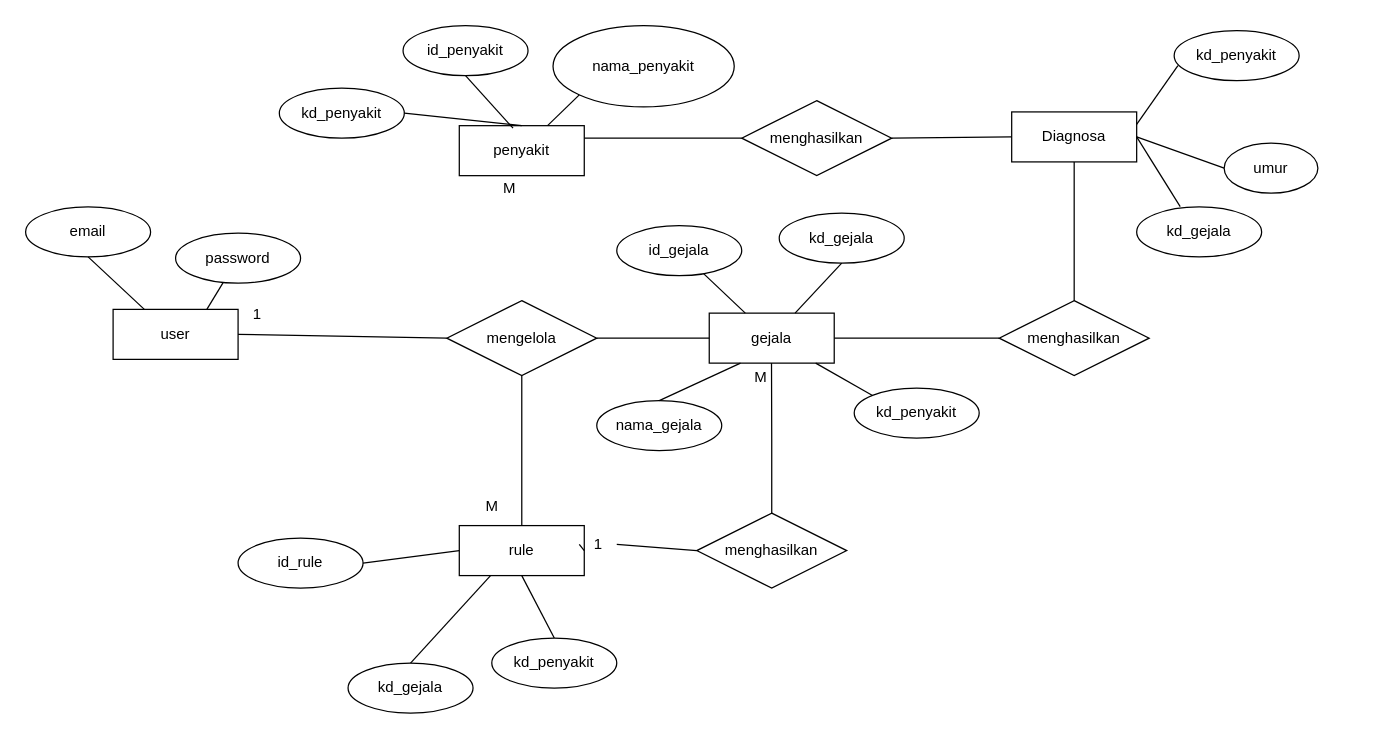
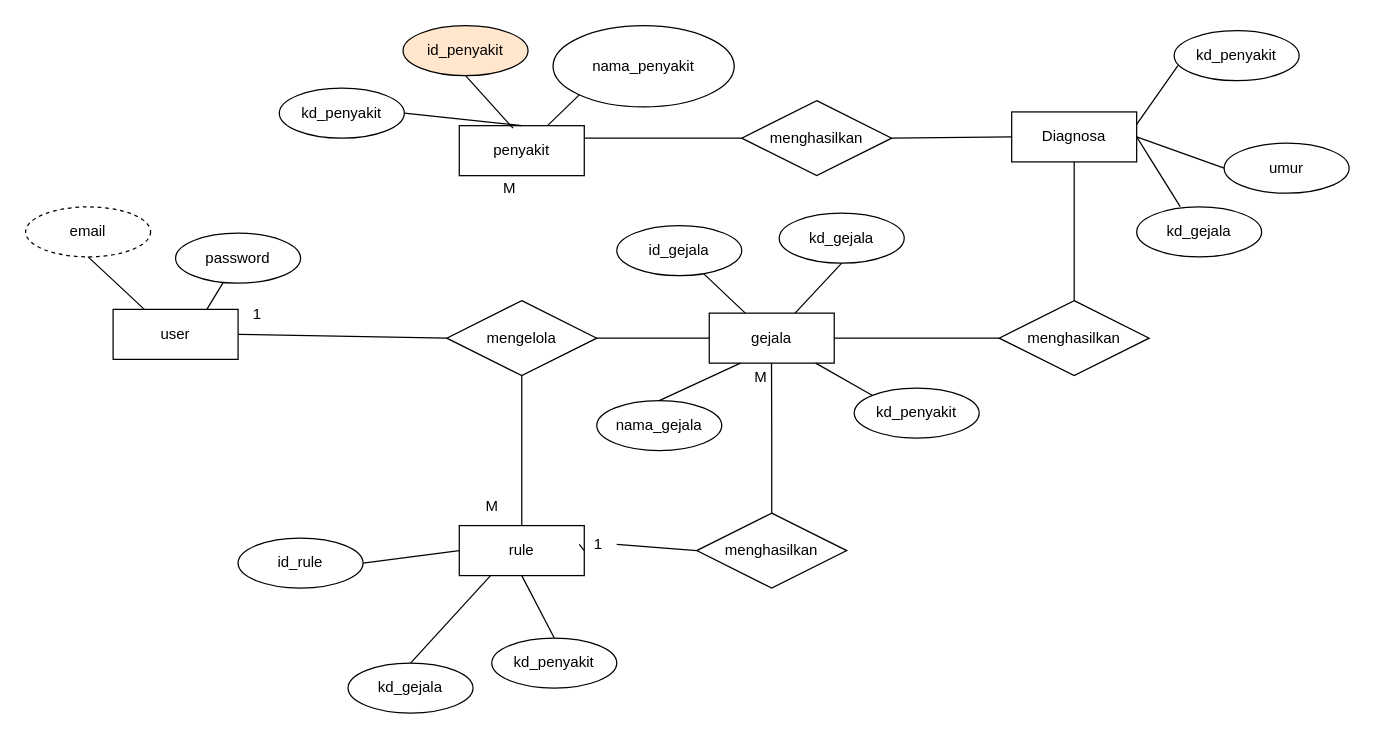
node "id_penyakit": fillcolor #ffffff -> #ffe6cc
node "umur": size 94x50 -> 125x50
node "email": style solid -> dashed
